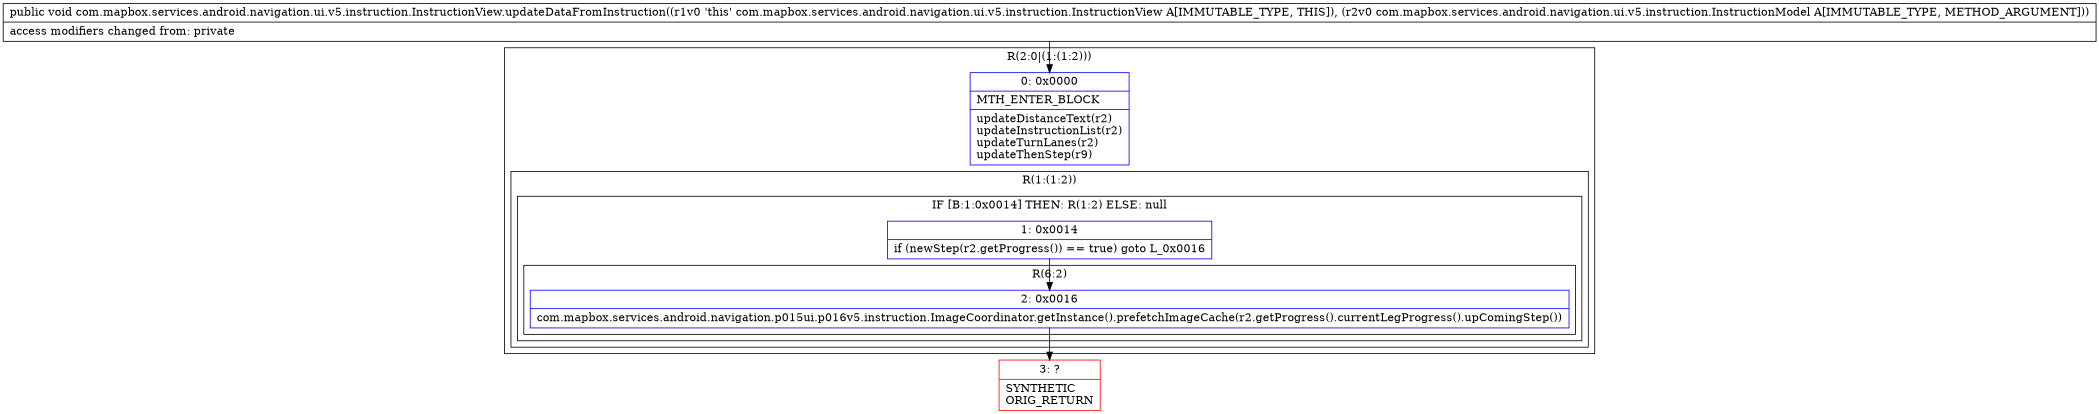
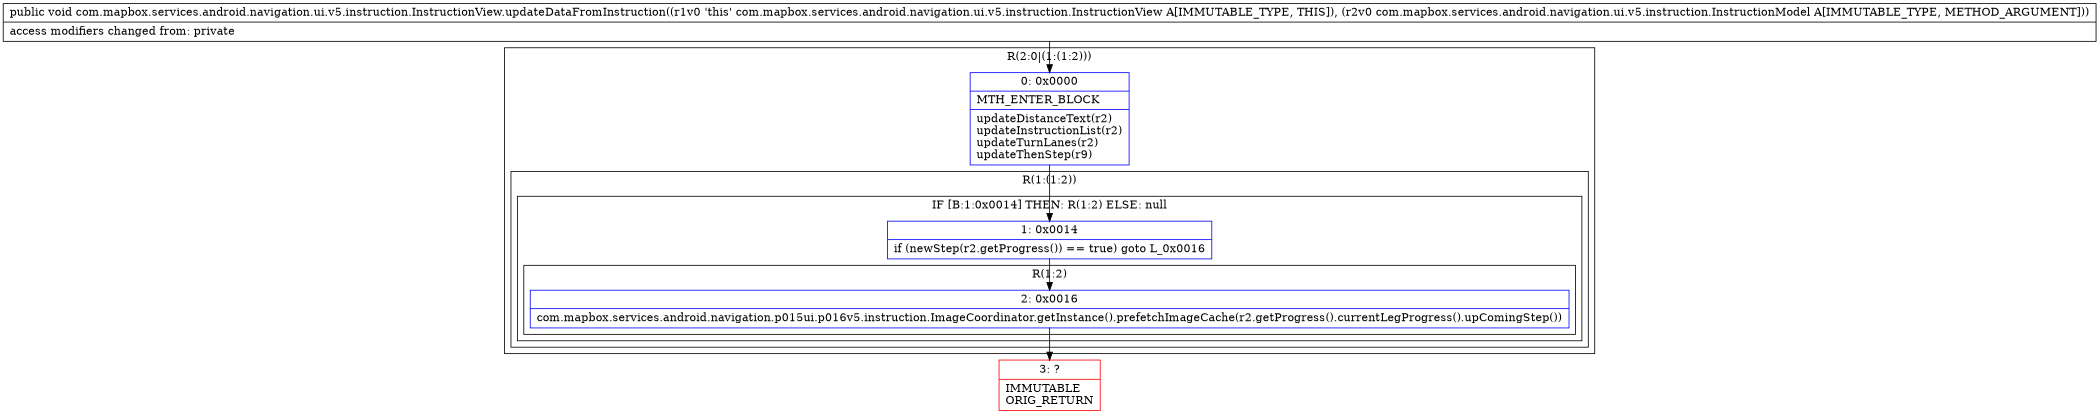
edge "0: 0x0000" -> "1: 0x0014": added
cluster "R(6:2)": label "R(6:2)" -> "R(1:2)"
node "3: ?": text "SYNTHETIC" -> "IMMUTABLE"
